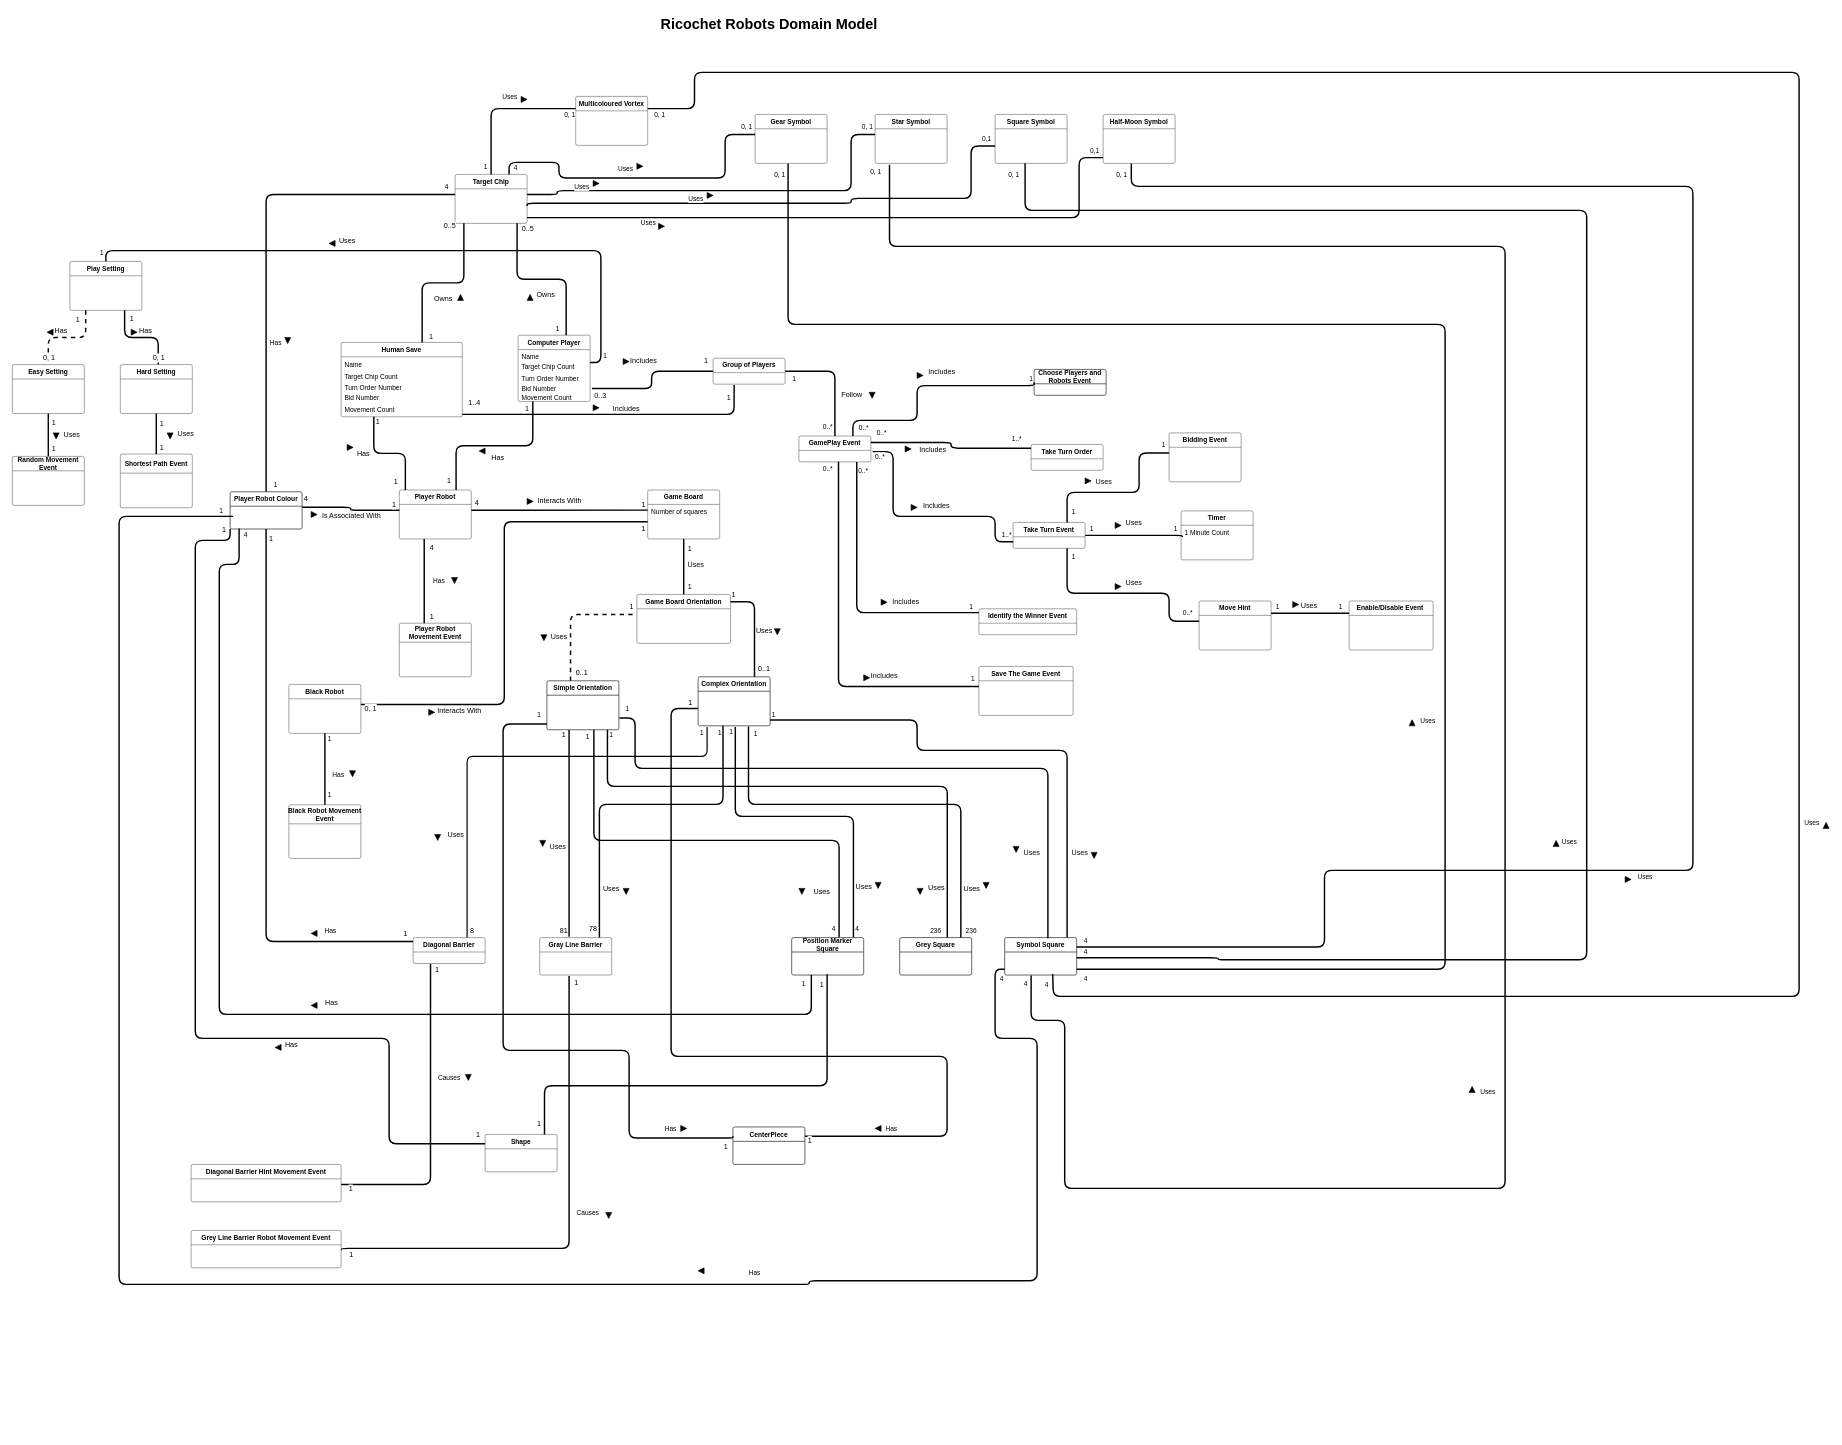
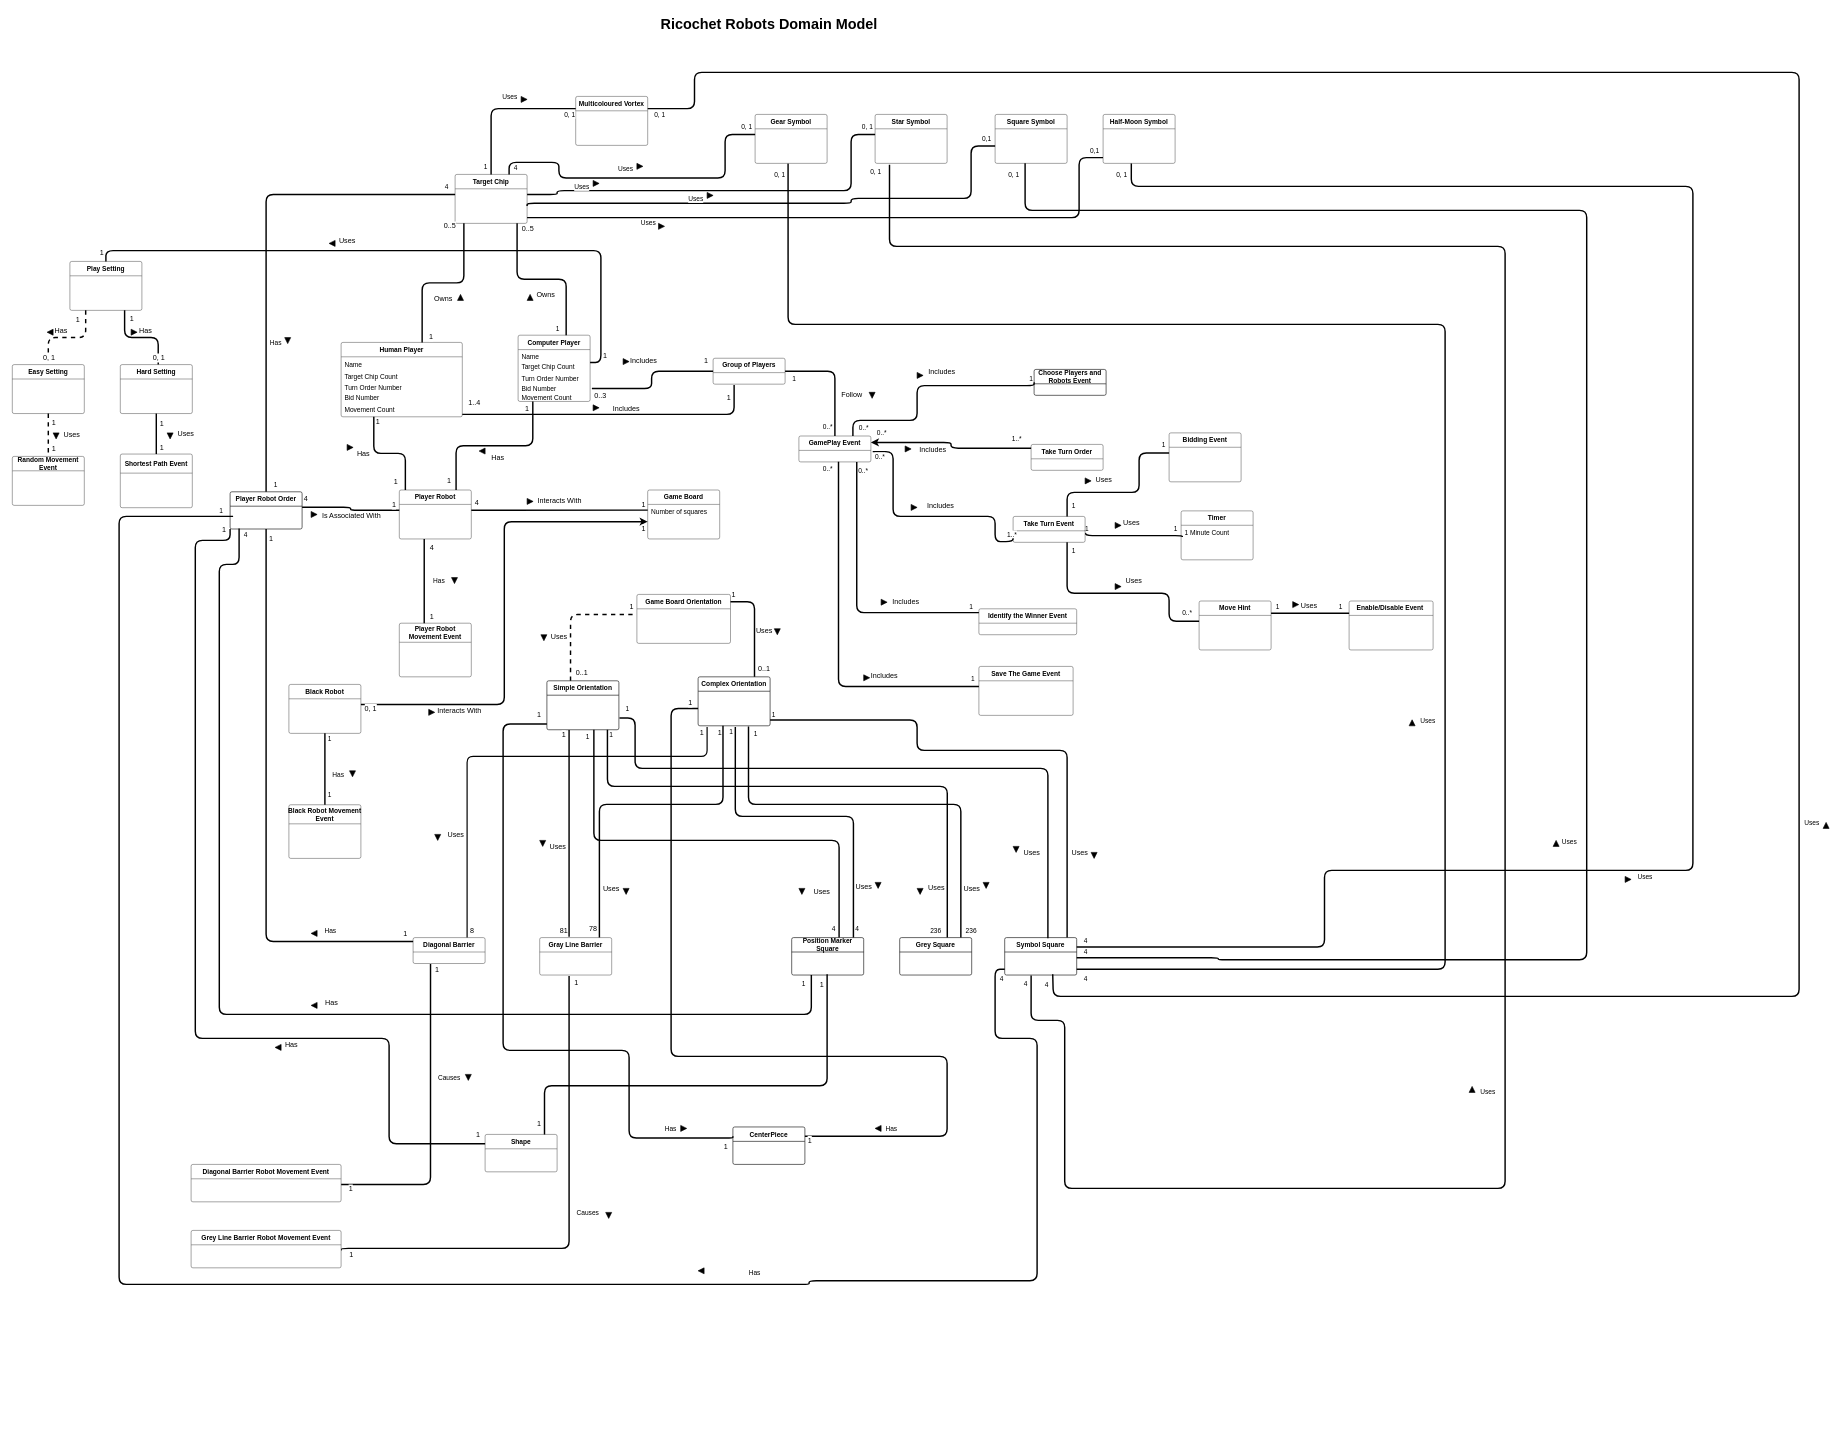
node "Human Save": label "Human Save" -> "Human Player"
edge "Easy Setting" -- "Random Movement Event": style solid -> dashed
edge "GamePlay Event" -- "Take Turn Order": arrowhead none -> classic
node "Player Robot Colour": label "Player Robot Colour" -> "Player Robot Order"
edge "Game Board" -- "Black Robot": arrowhead none -> classic
node "Take Turn Event": moved (1049, 535) -> (1049, 529)
edge "Game Board" -- "Game Board Orientation": removed, labels "1", "Uses", "1"
node "Diagonal Barrier Hint Movement Event": label "Diagonal Barrier Hint Movement Event" -> "Diagonal Barrier Robot Movement Event"
